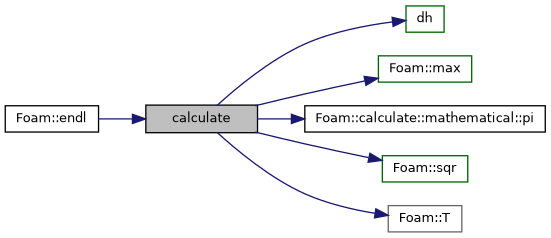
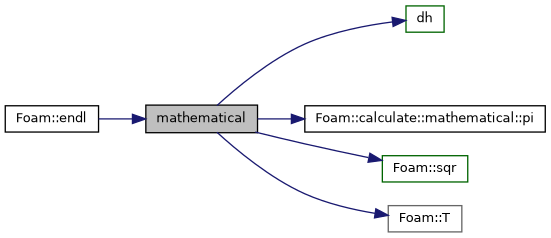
node "Foam::max": removed
node "calculate": label "calculate" -> "mathematical"
